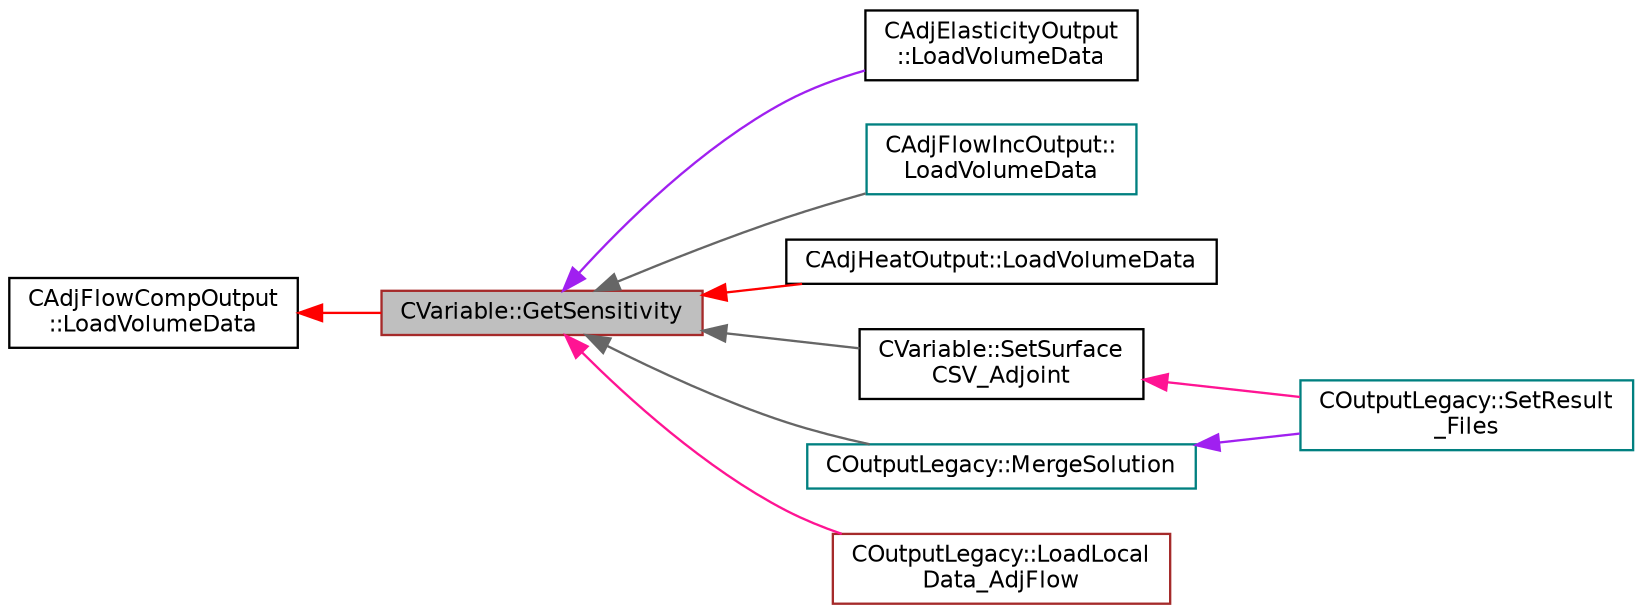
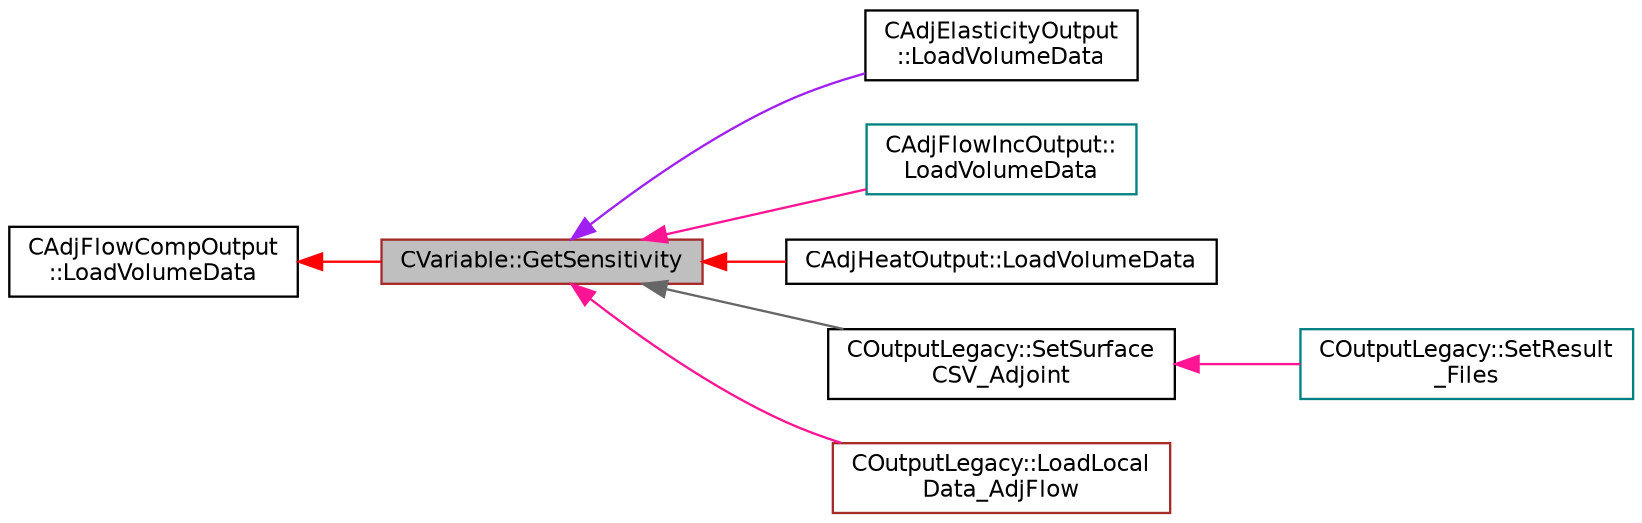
edge "CAdjFlowIncOutput:: LoadVolumeData" -> "CVariable::GetSensitivity": color gray40 -> deeppink
node "CVariable::SetSurface CSV_Adjoint": label "CVariable::SetSurface CSV_Adjoint" -> "COutputLegacy::SetSurface CSV_Adjoint"
node "COutputLegacy::MergeSolution": removed
